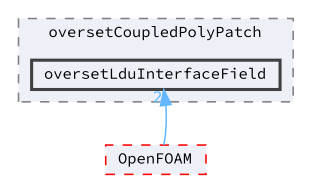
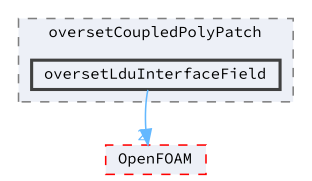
edge "OpenFOAM" -> "oversetLduInterfaceField": reversed
